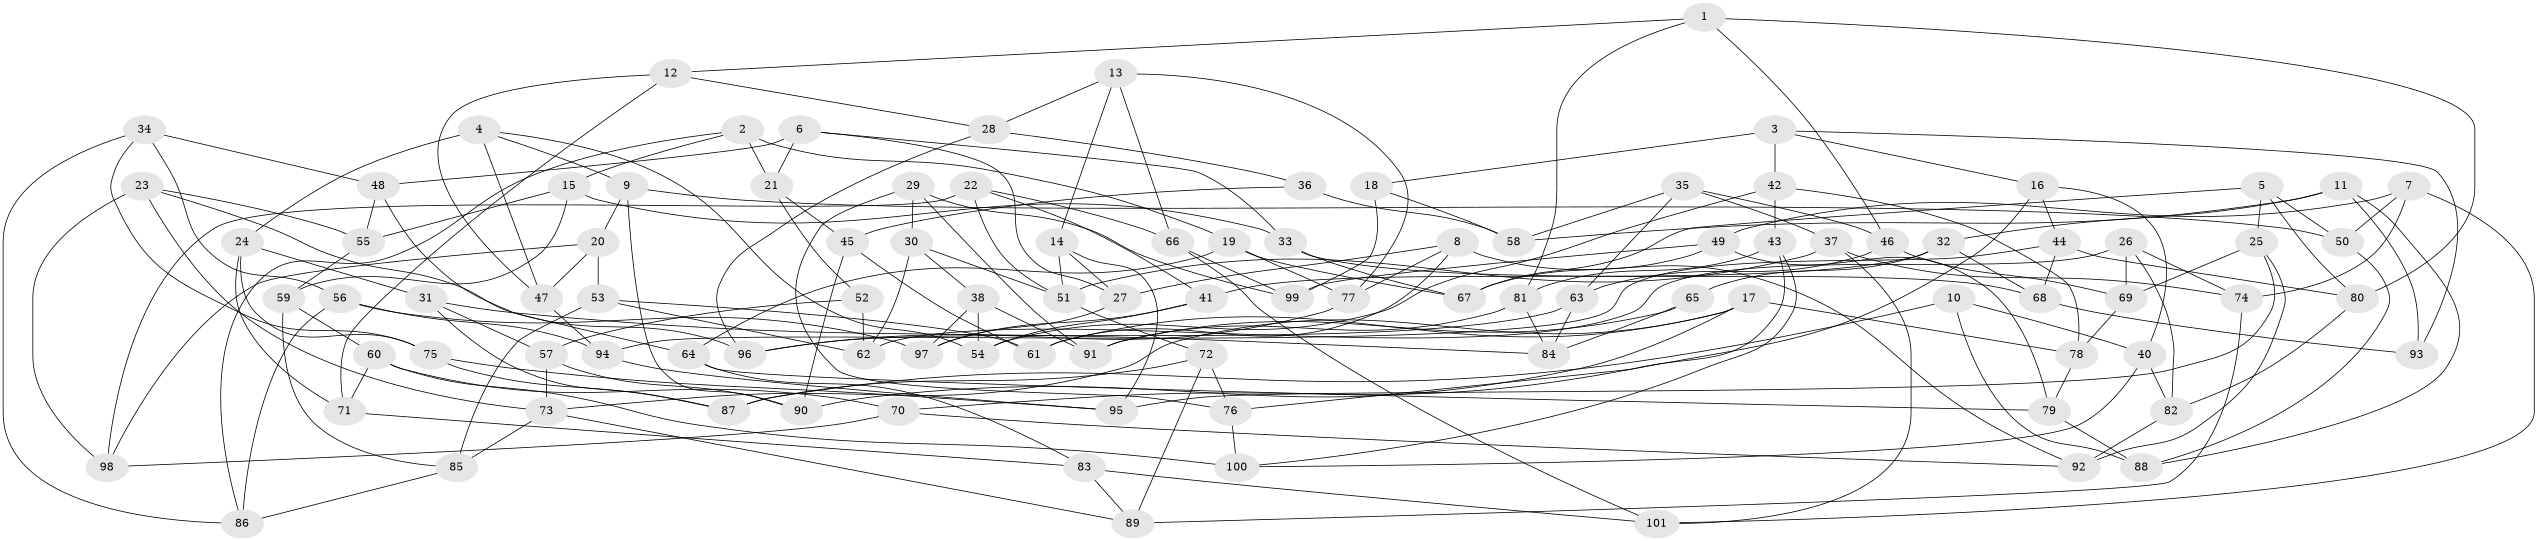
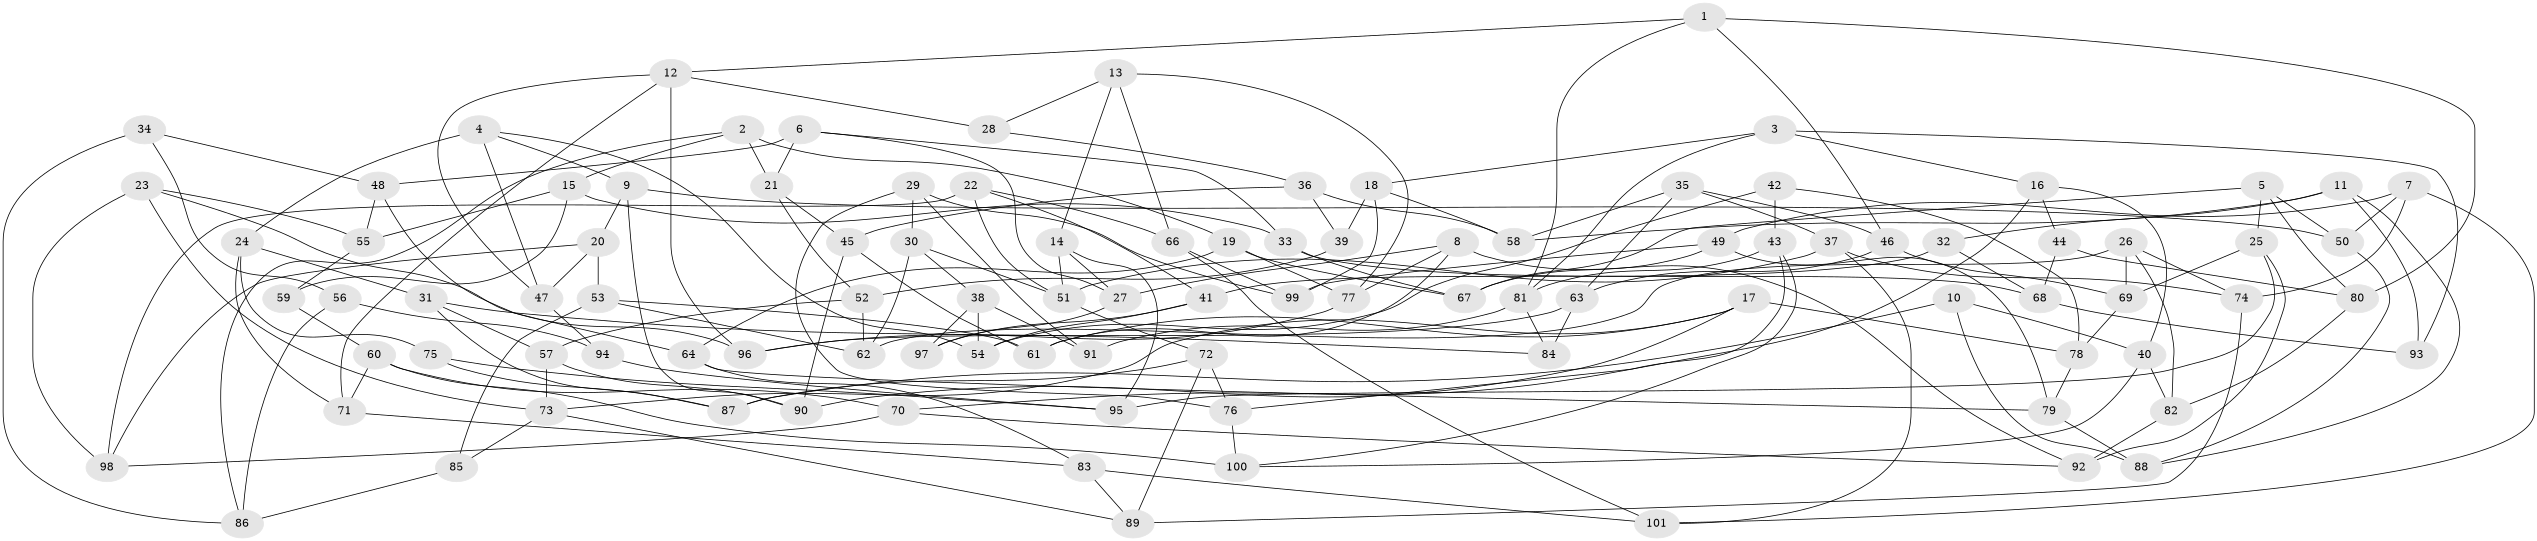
edge "3" -- "42": now "3" -- "81"
edge "28" -- "96": now "12" -- "96"
node "39": added
node "65": removed
edge "34" -- "75": removed
edge "56" -- "97": removed
edge "44" -- "94": removed
edge "59" -- "85": removed
